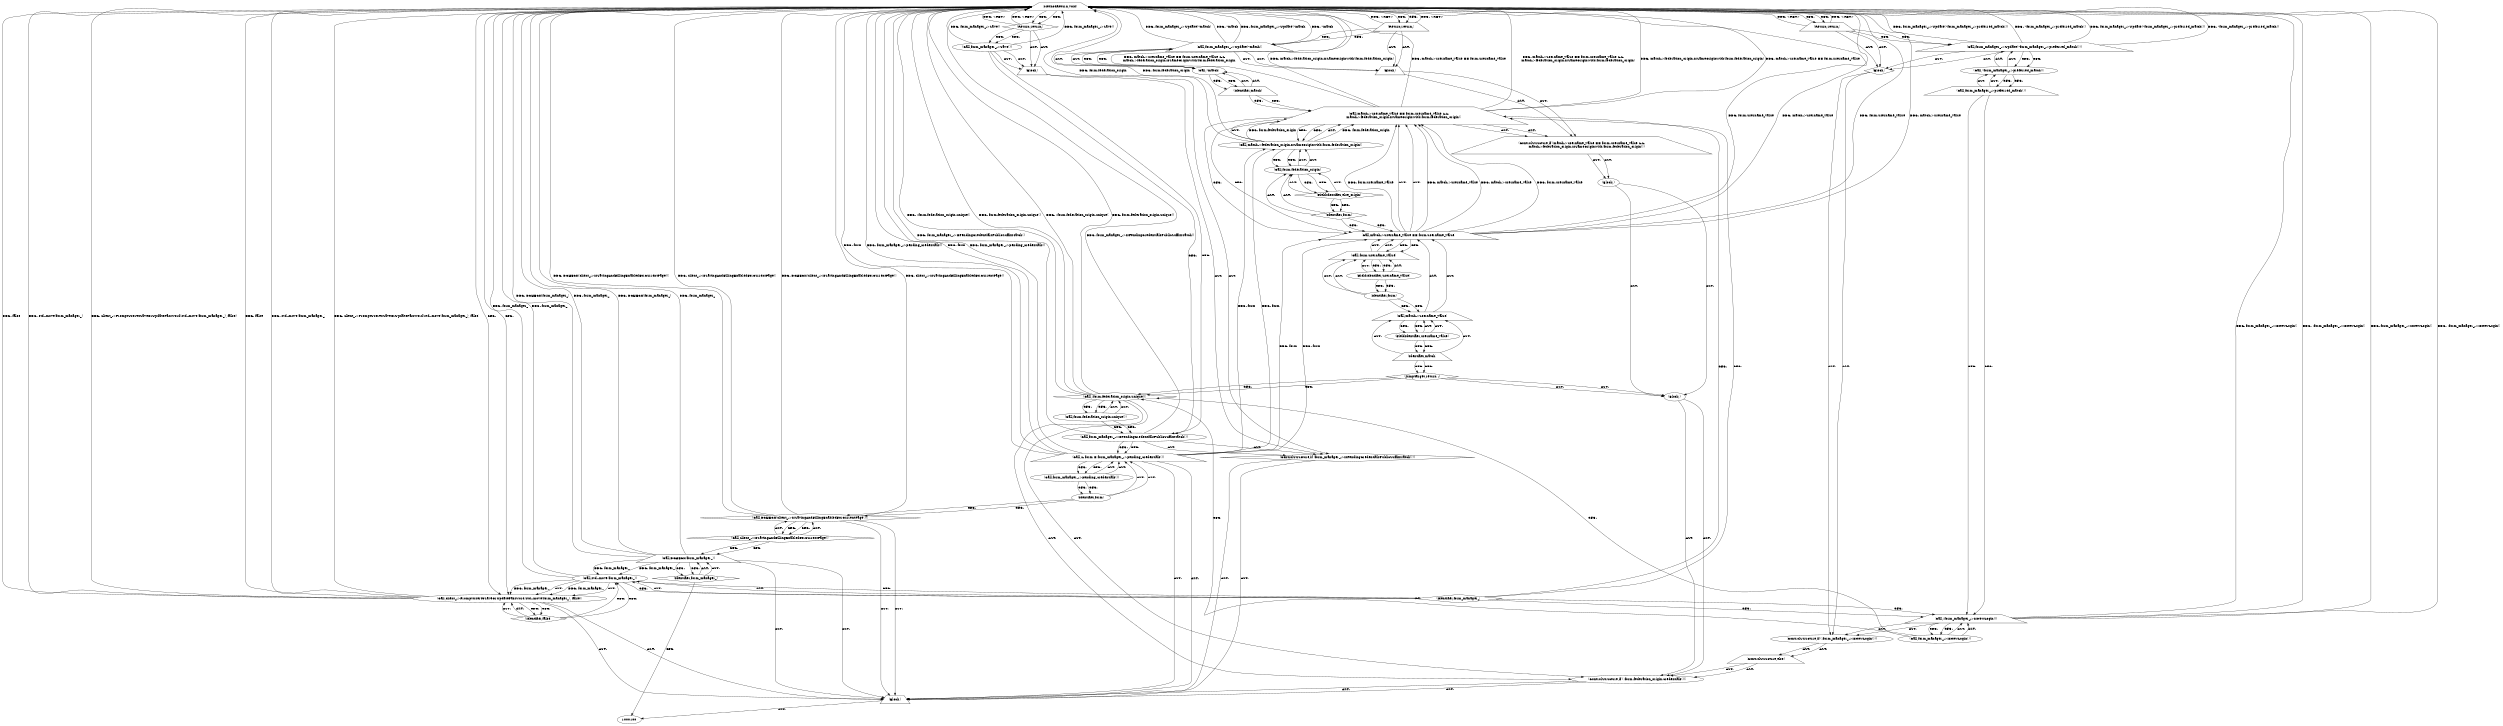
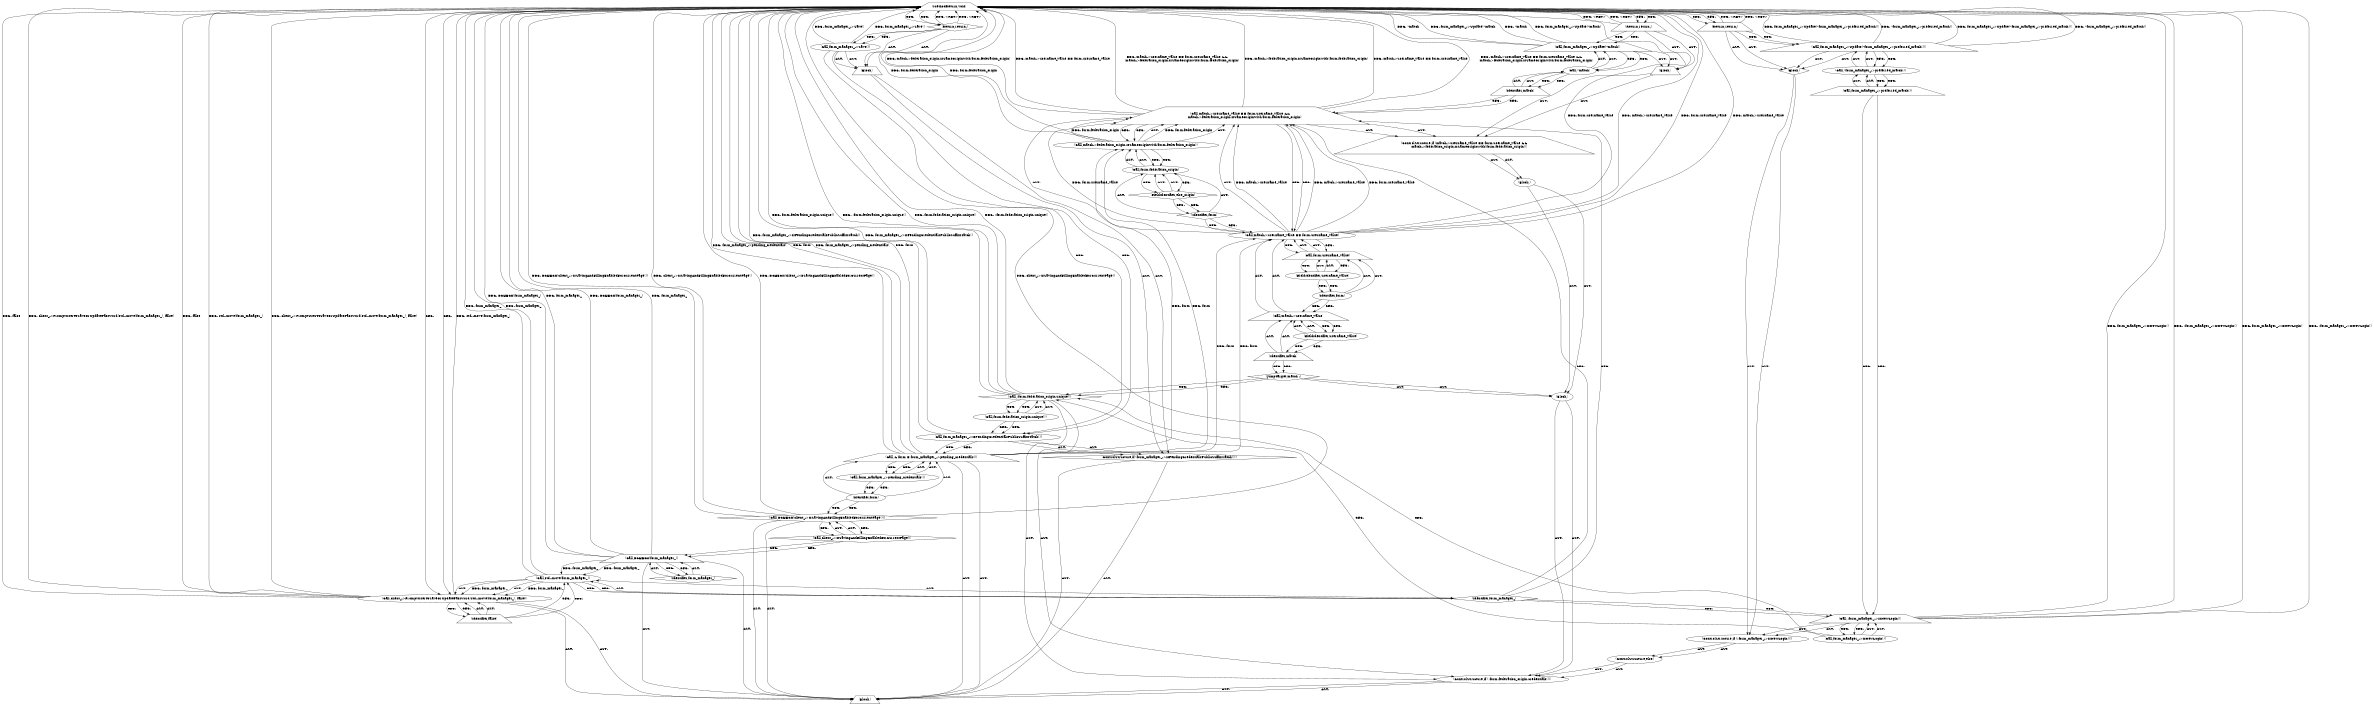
node "(Call,match->username_value == form.username_value)": shape trapezium -> ellipse
node "(JumpTarget,return :)": label "(JumpTarget,return :)" -> "(JumpTarget,match :)"
node "(Identifier,false)": shape diamond -> trapezium
node "(ControlStructure,else)": shape trapezium -> ellipse
node "1000100": removed
